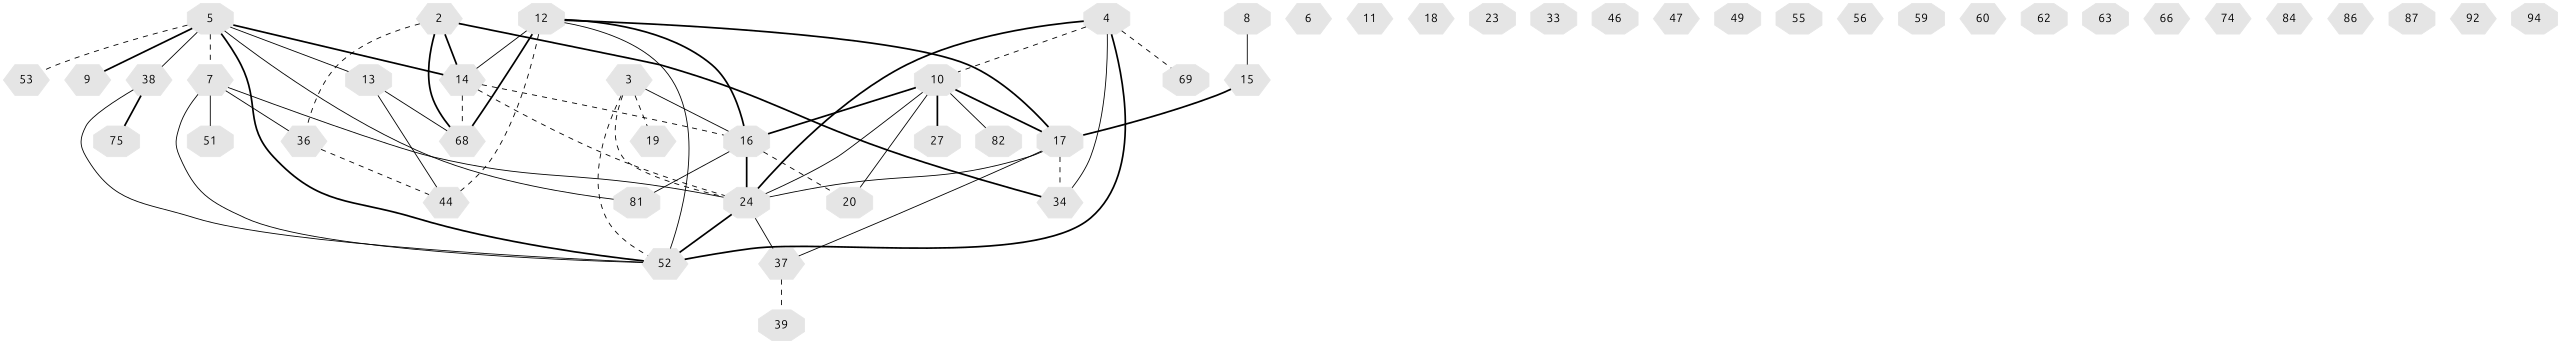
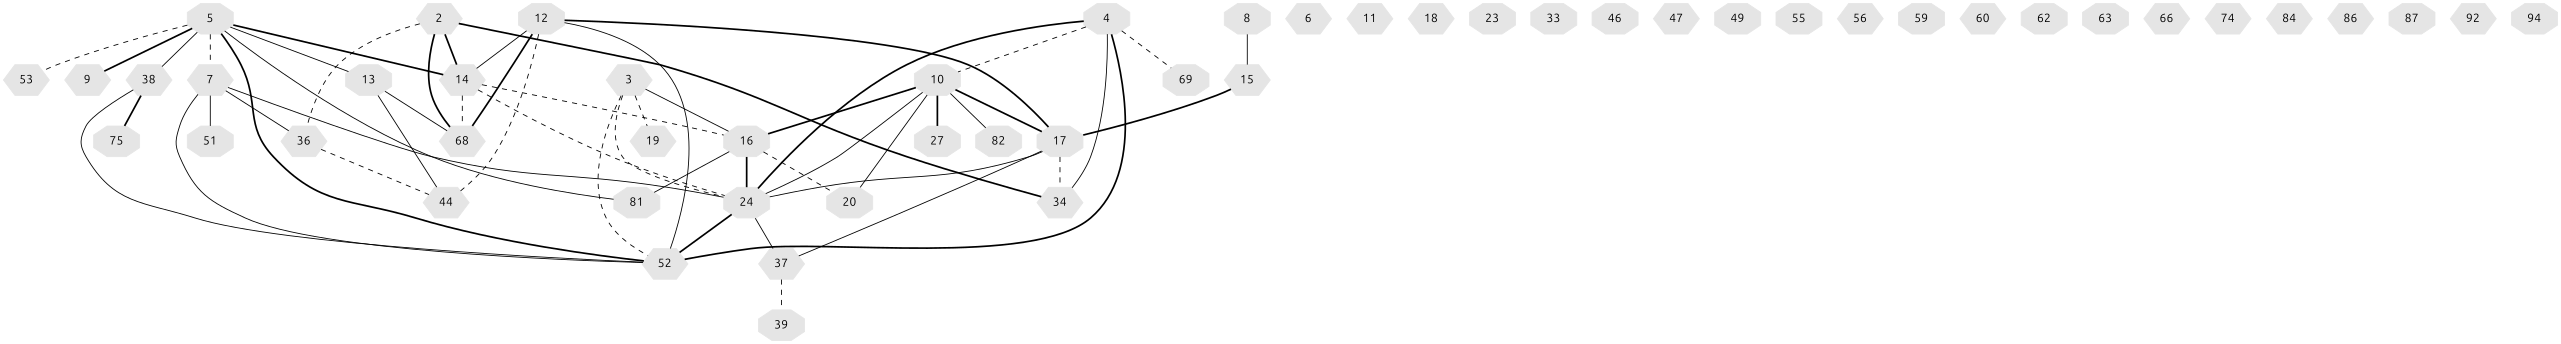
edge "12" -- "16": removed
